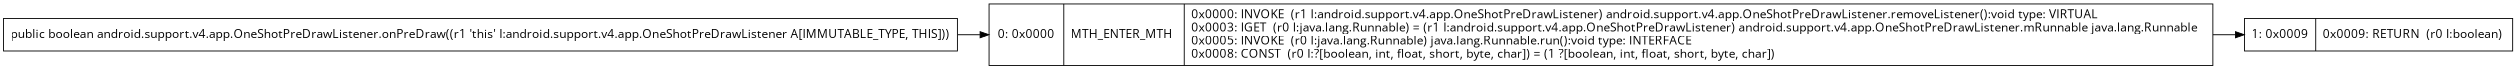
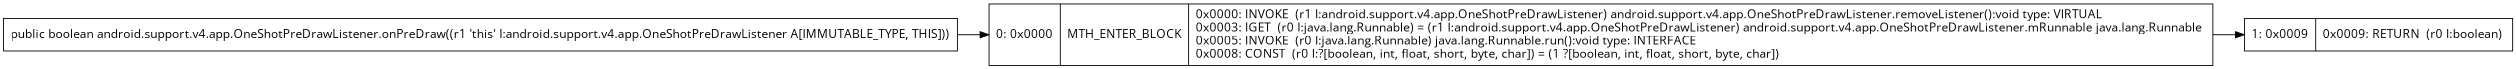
node "0: 0x0000": text "MTH_ENTER_MTH" -> "MTH_ENTER_BLOCK"
